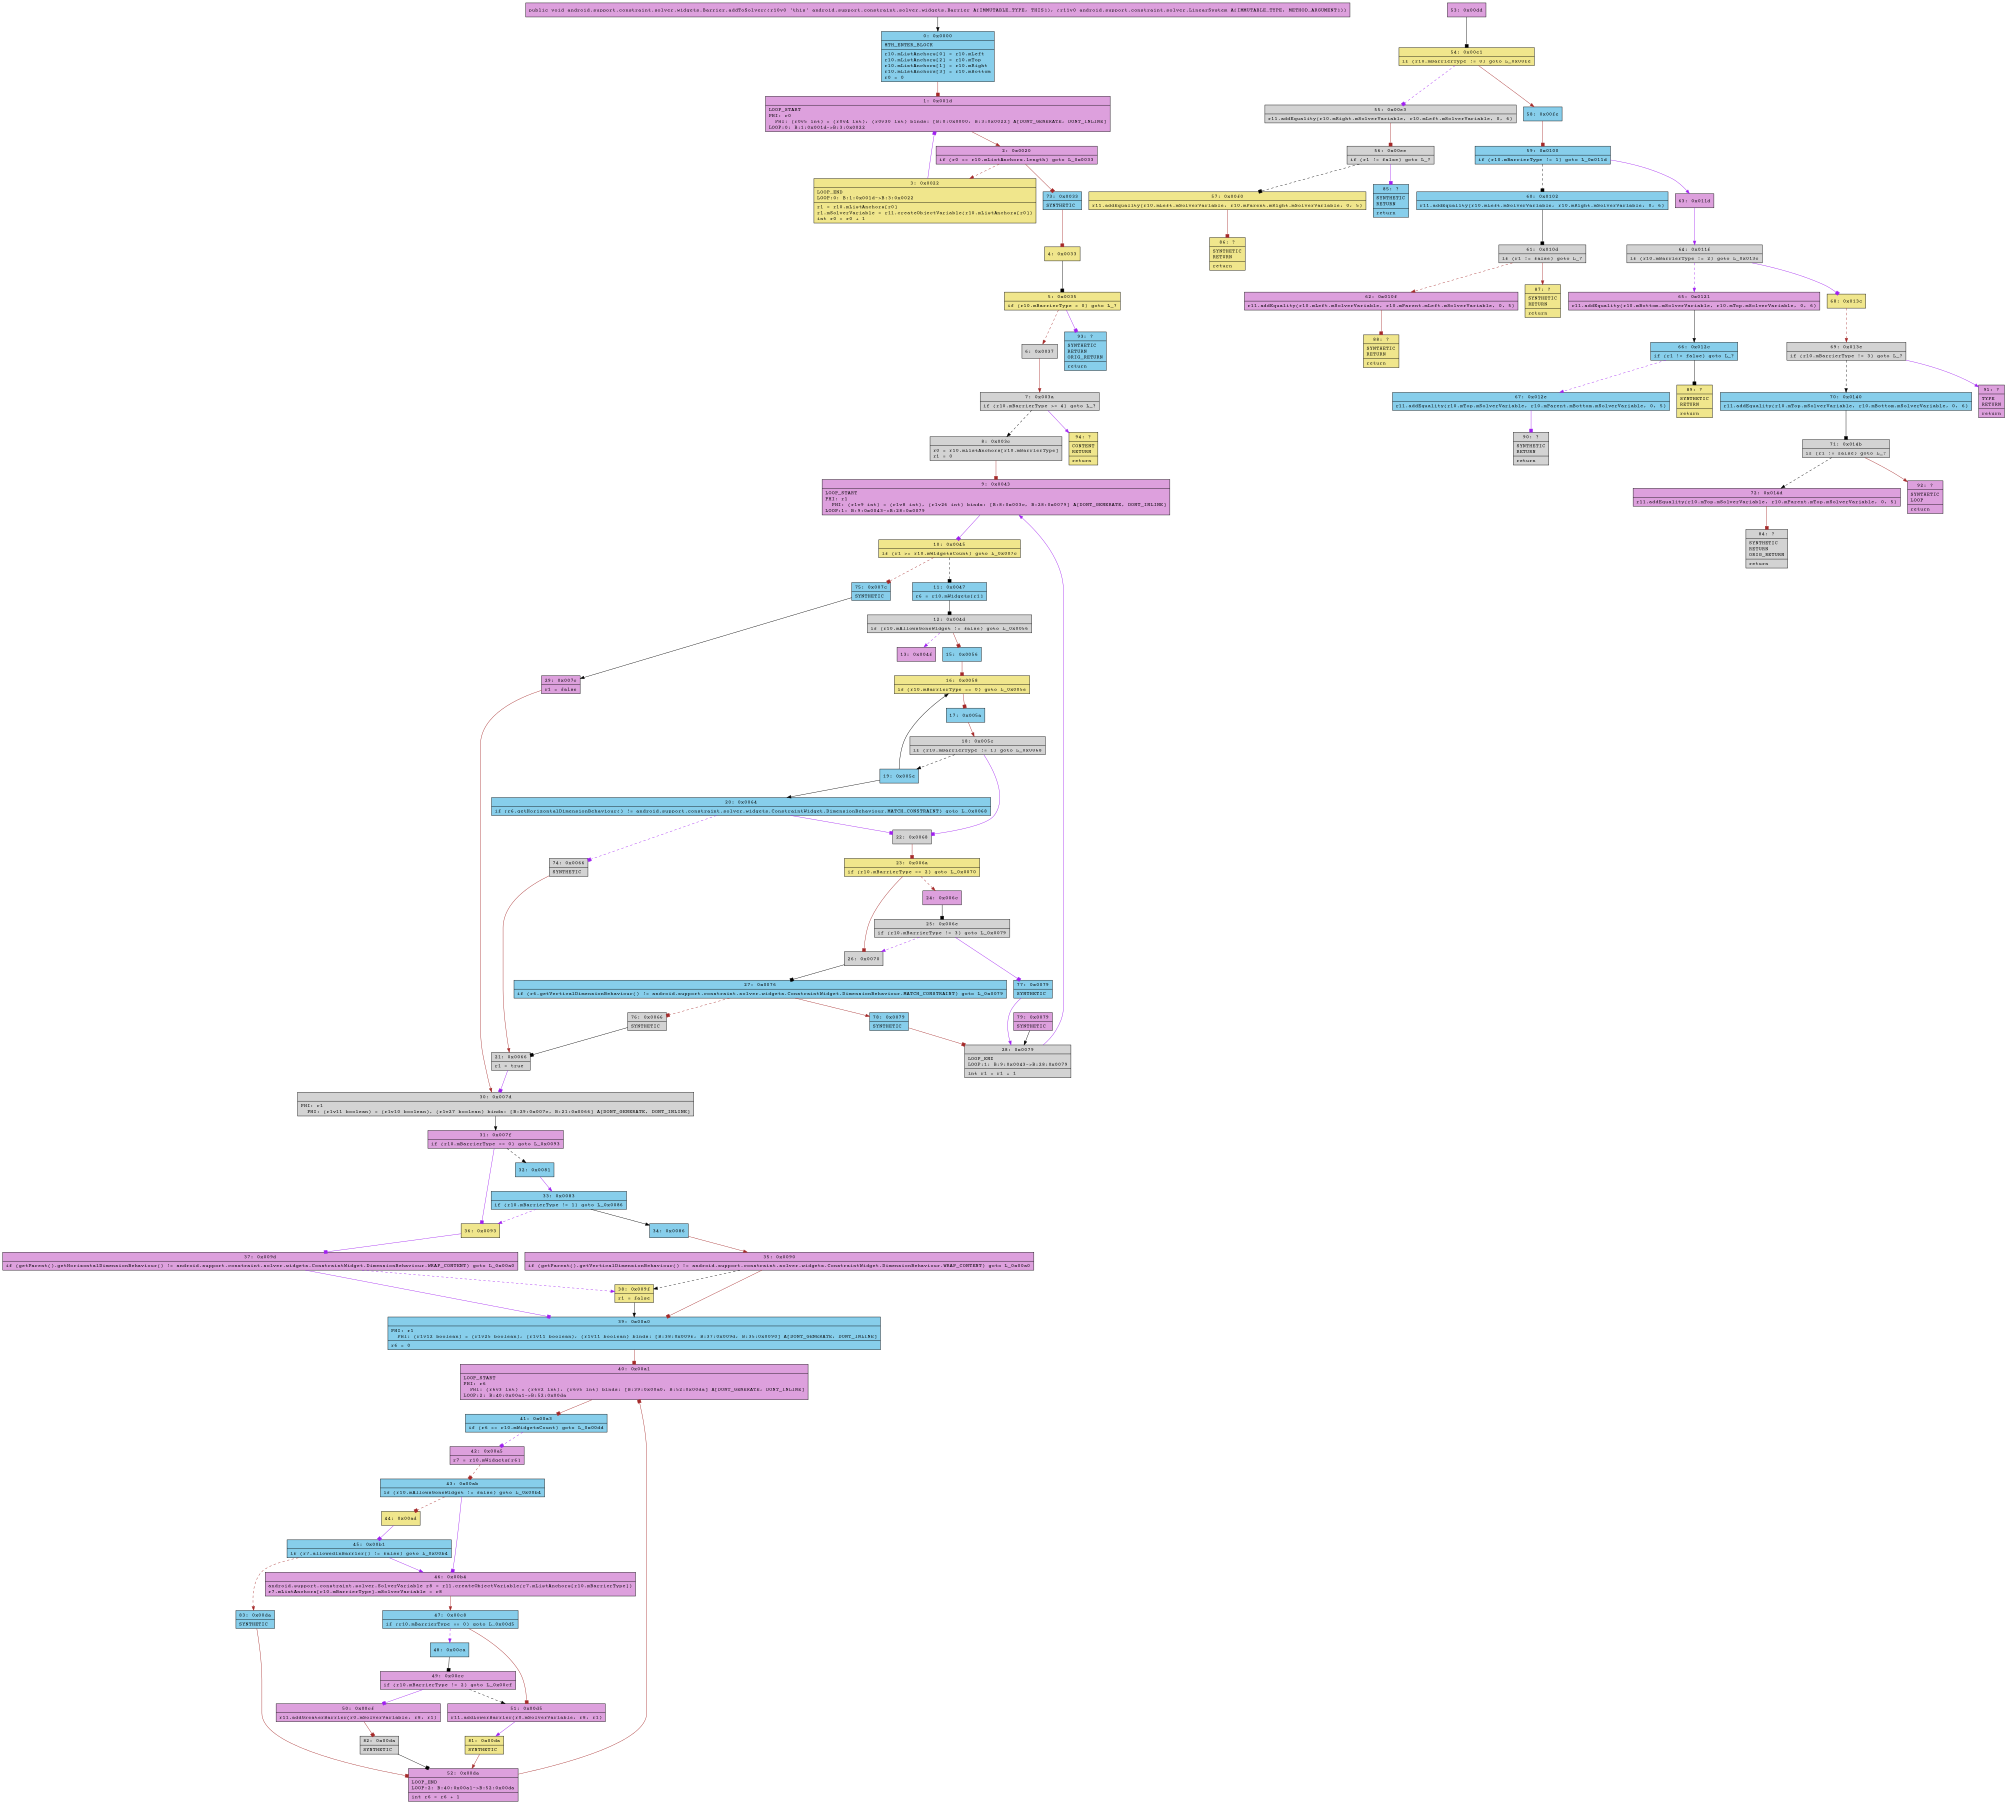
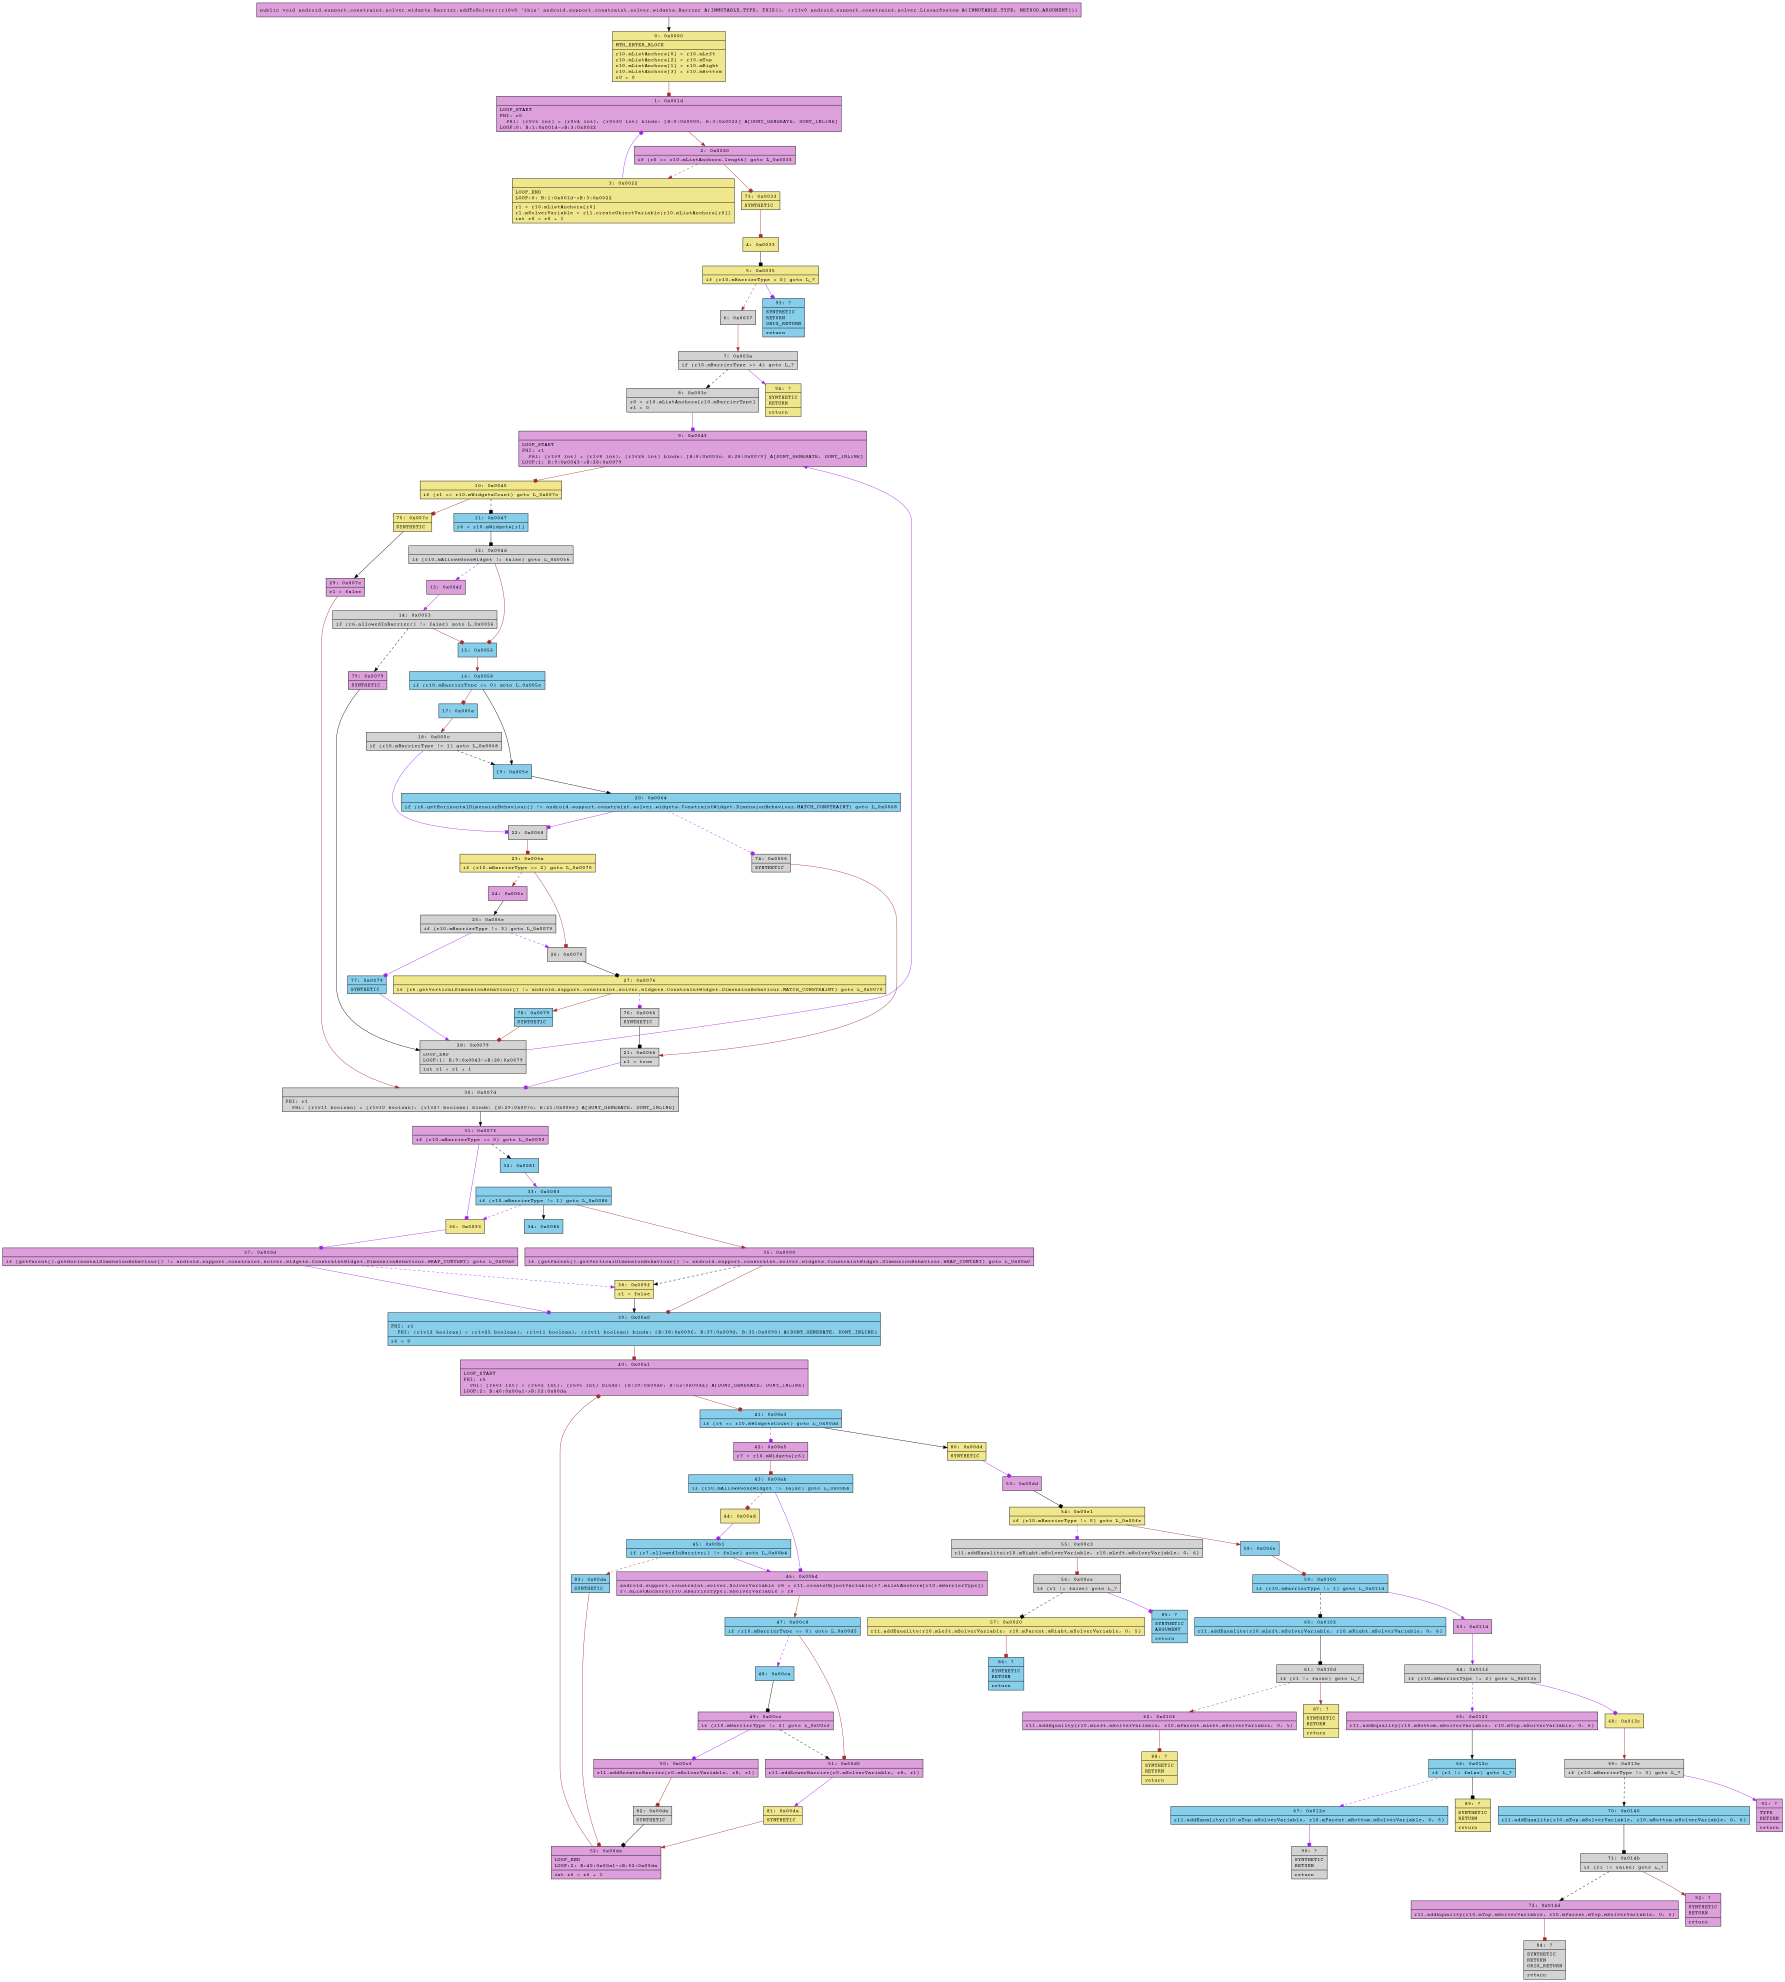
node "0: 0x0000": fillcolor skyblue -> khaki
node "73: 0x0033": fillcolor skyblue -> khaki
node "85: ?": text "RETURN" -> "ARGUMENT"
node "86: ?": fillcolor khaki -> skyblue
edge "68: 0x013c" -> "69: 0x013e": style dashed -> solid
node "94: ?": text "CONTENT" -> "SYNTHETIC"
edge "8: 0x003c" -> "9: 0x0043": color brown -> purple
node "92: ?": text "LOOP" -> "RETURN"
edge "9: 0x0043" -> "10: 0x0045": color purple -> brown
edge "10: 0x0045" -> "75: 0x007c": style dashed -> solid
node "75: 0x007c": fillcolor skyblue -> khaki
node "14: 0x0053": added
edge "15: 0x0056" -> "16: 0x0058": arrowhead box -> normal
node "16: 0x0058": fillcolor khaki -> skyblue
edge "19: 0x005e" -> "16: 0x0058": reversed
edge "24: 0x006c" -> "25: 0x006e": arrowhead box -> normal
node "27: 0x0076": fillcolor skyblue -> khaki
edge "27: 0x0076" -> "76: 0x0066": color brown -> purple
edge "34: 0x0086" -> "35: 0x0090": now "33: 0x0083" -> "35: 0x0090"
node "80: 0x00dd": added
edge "42: 0x00a5" -> "43: 0x00ab": style dashed -> solid
